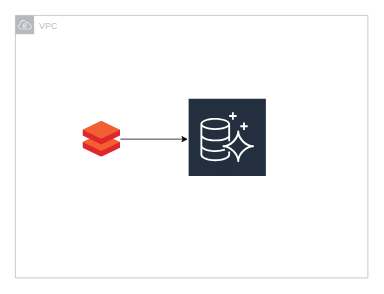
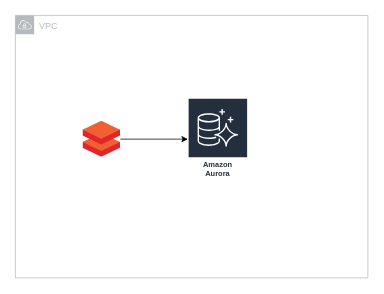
node "Amazon Aurora": size 79x83 -> 60x83
